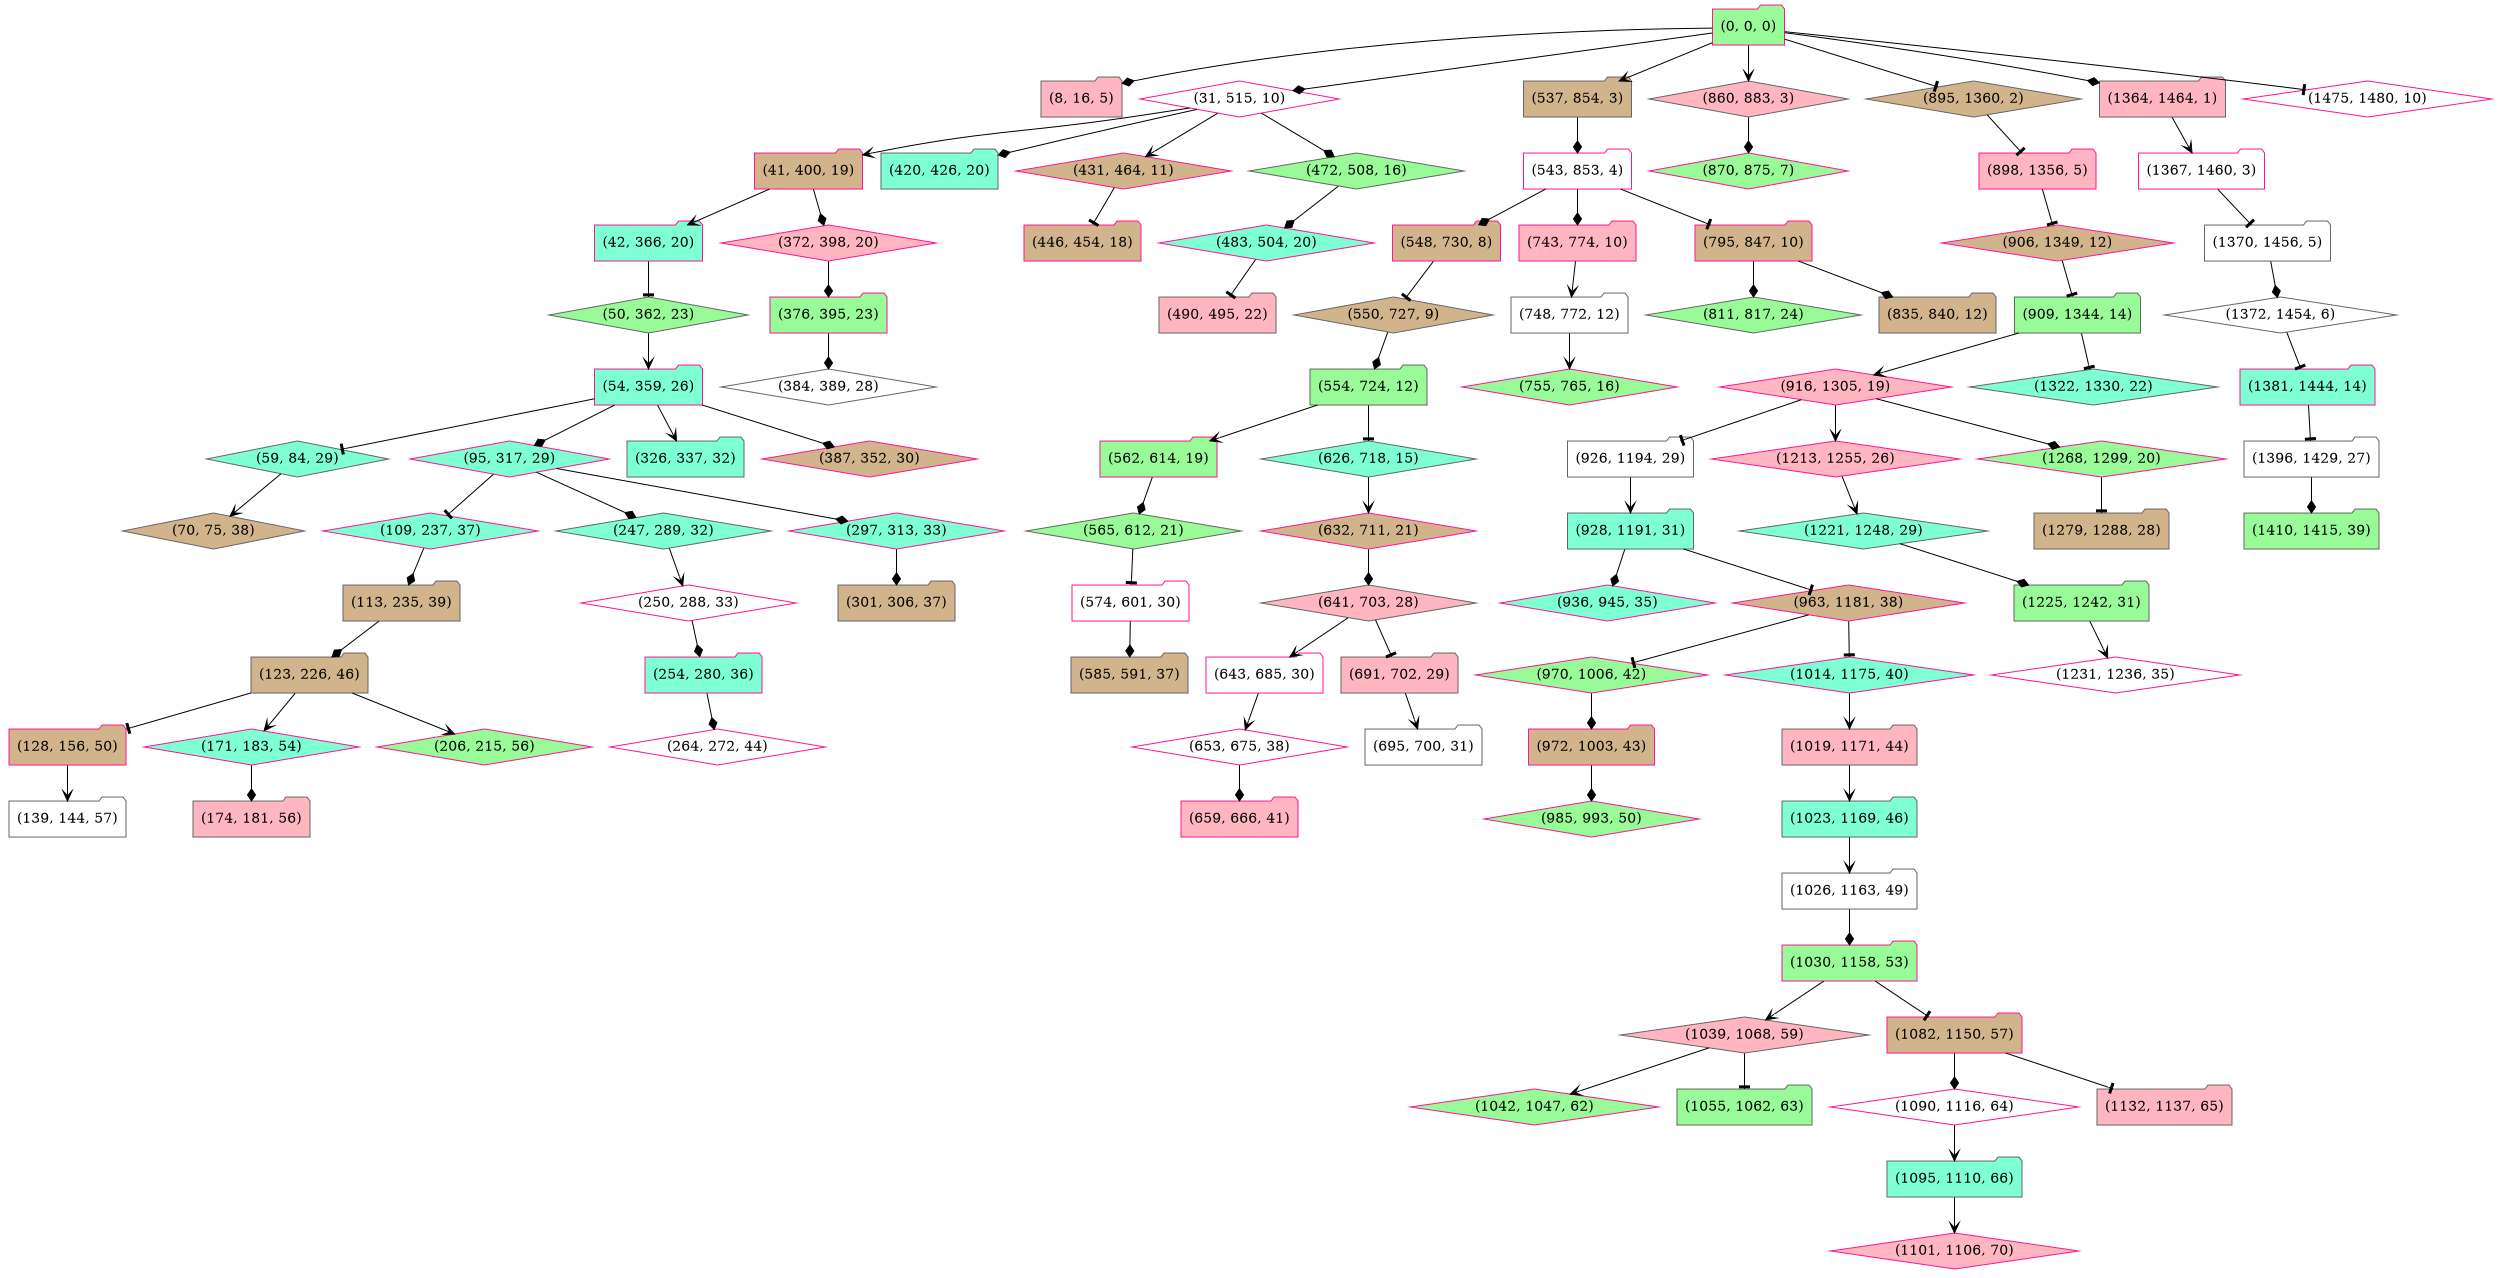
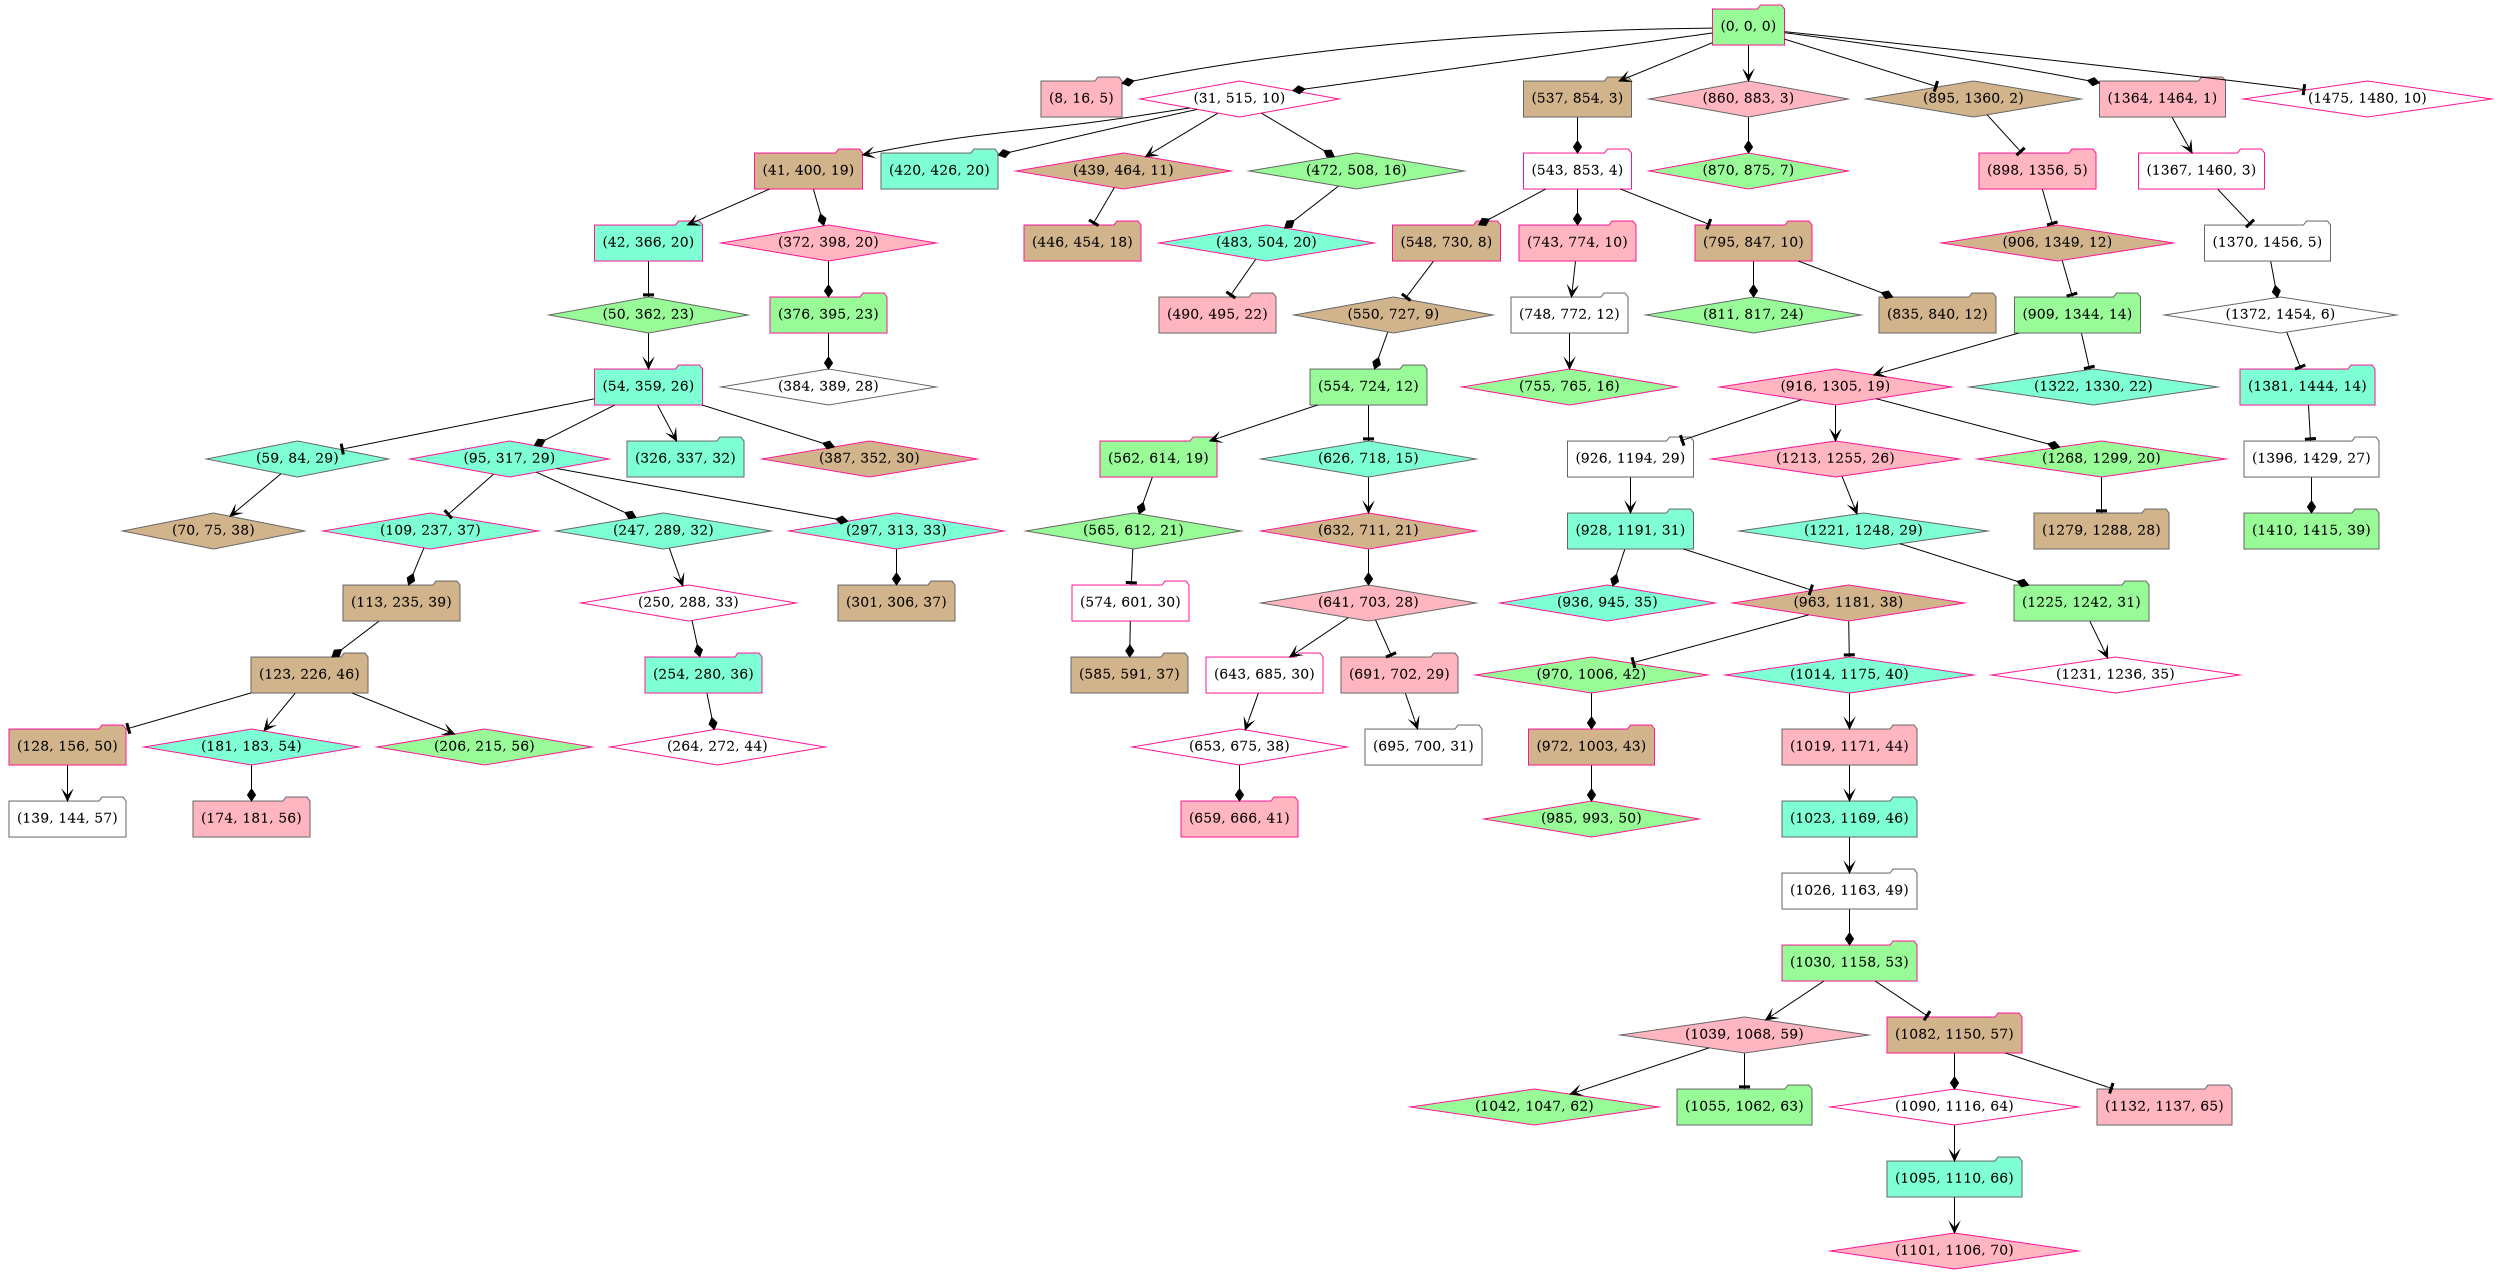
node "(431, 464, 11)": label "(431, 464, 11)" -> "(439, 464, 11)"
node "(171, 183, 54)": label "(171, 183, 54)" -> "(181, 183, 54)"
